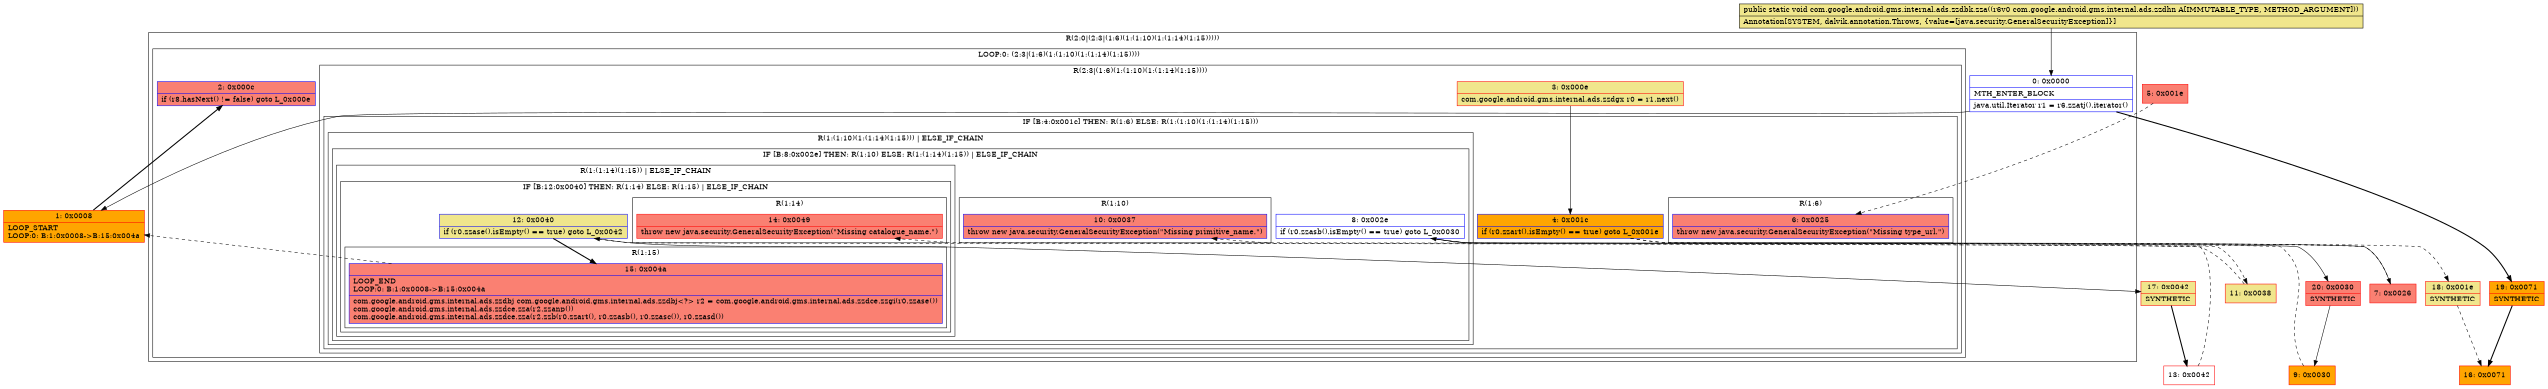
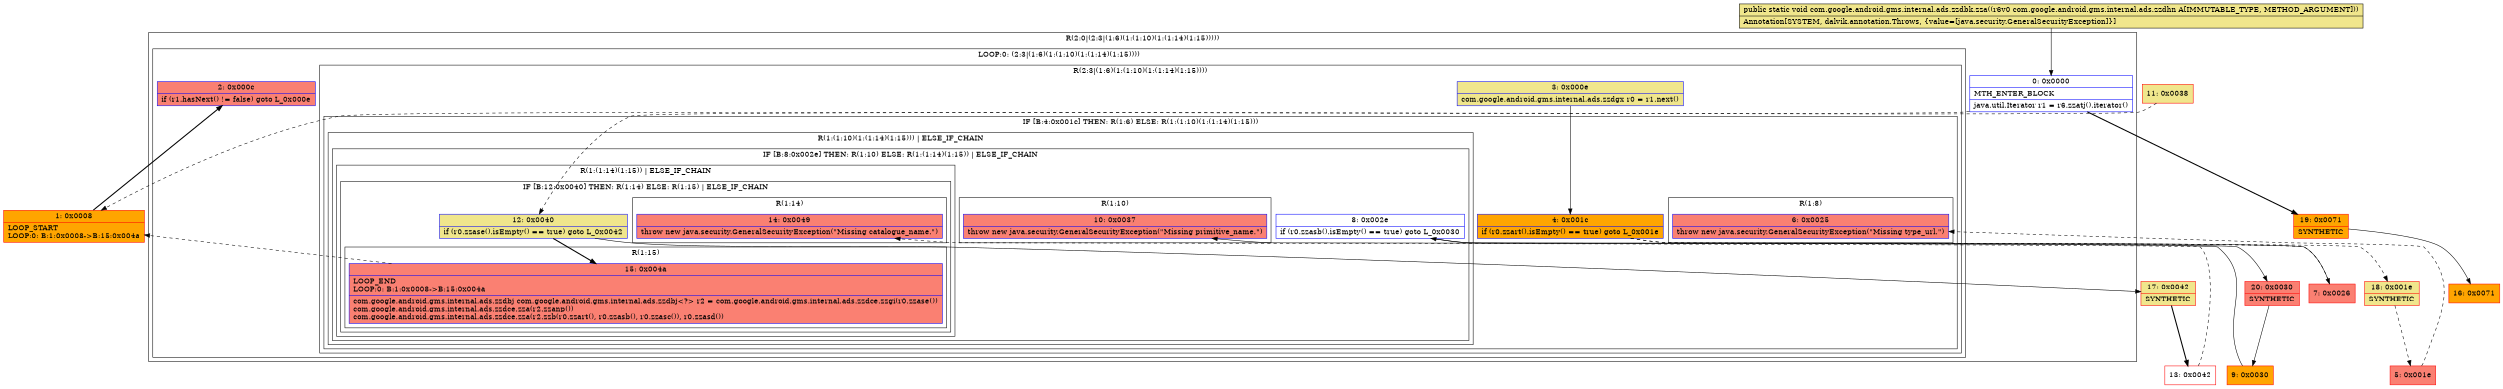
node "3: 0x000e": color red -> blue
node "2: 0x000c": text "if (r8.hasNext() != false) goto L_0x000e" -> "if (r1.hasNext() != false) goto L_0x000e"
edge "0: 0x0000" -> "1: 0x0008": style solid -> dashed
cluster "R(1:6)": label "R(1:6)" -> "R(1:8)"
node "14: 0x0049": color red -> blue
edge "9: 0x0030" -> "10: 0x0037": style dashed -> solid
edge "8: 0x002e" -> "11: 0x0038": removed
edge "18: 0x001e" -> "16: 0x0071": now "18: 0x001e" -> "5: 0x001e"
edge "19: 0x0071" -> "16: 0x0071": style bold -> solid
